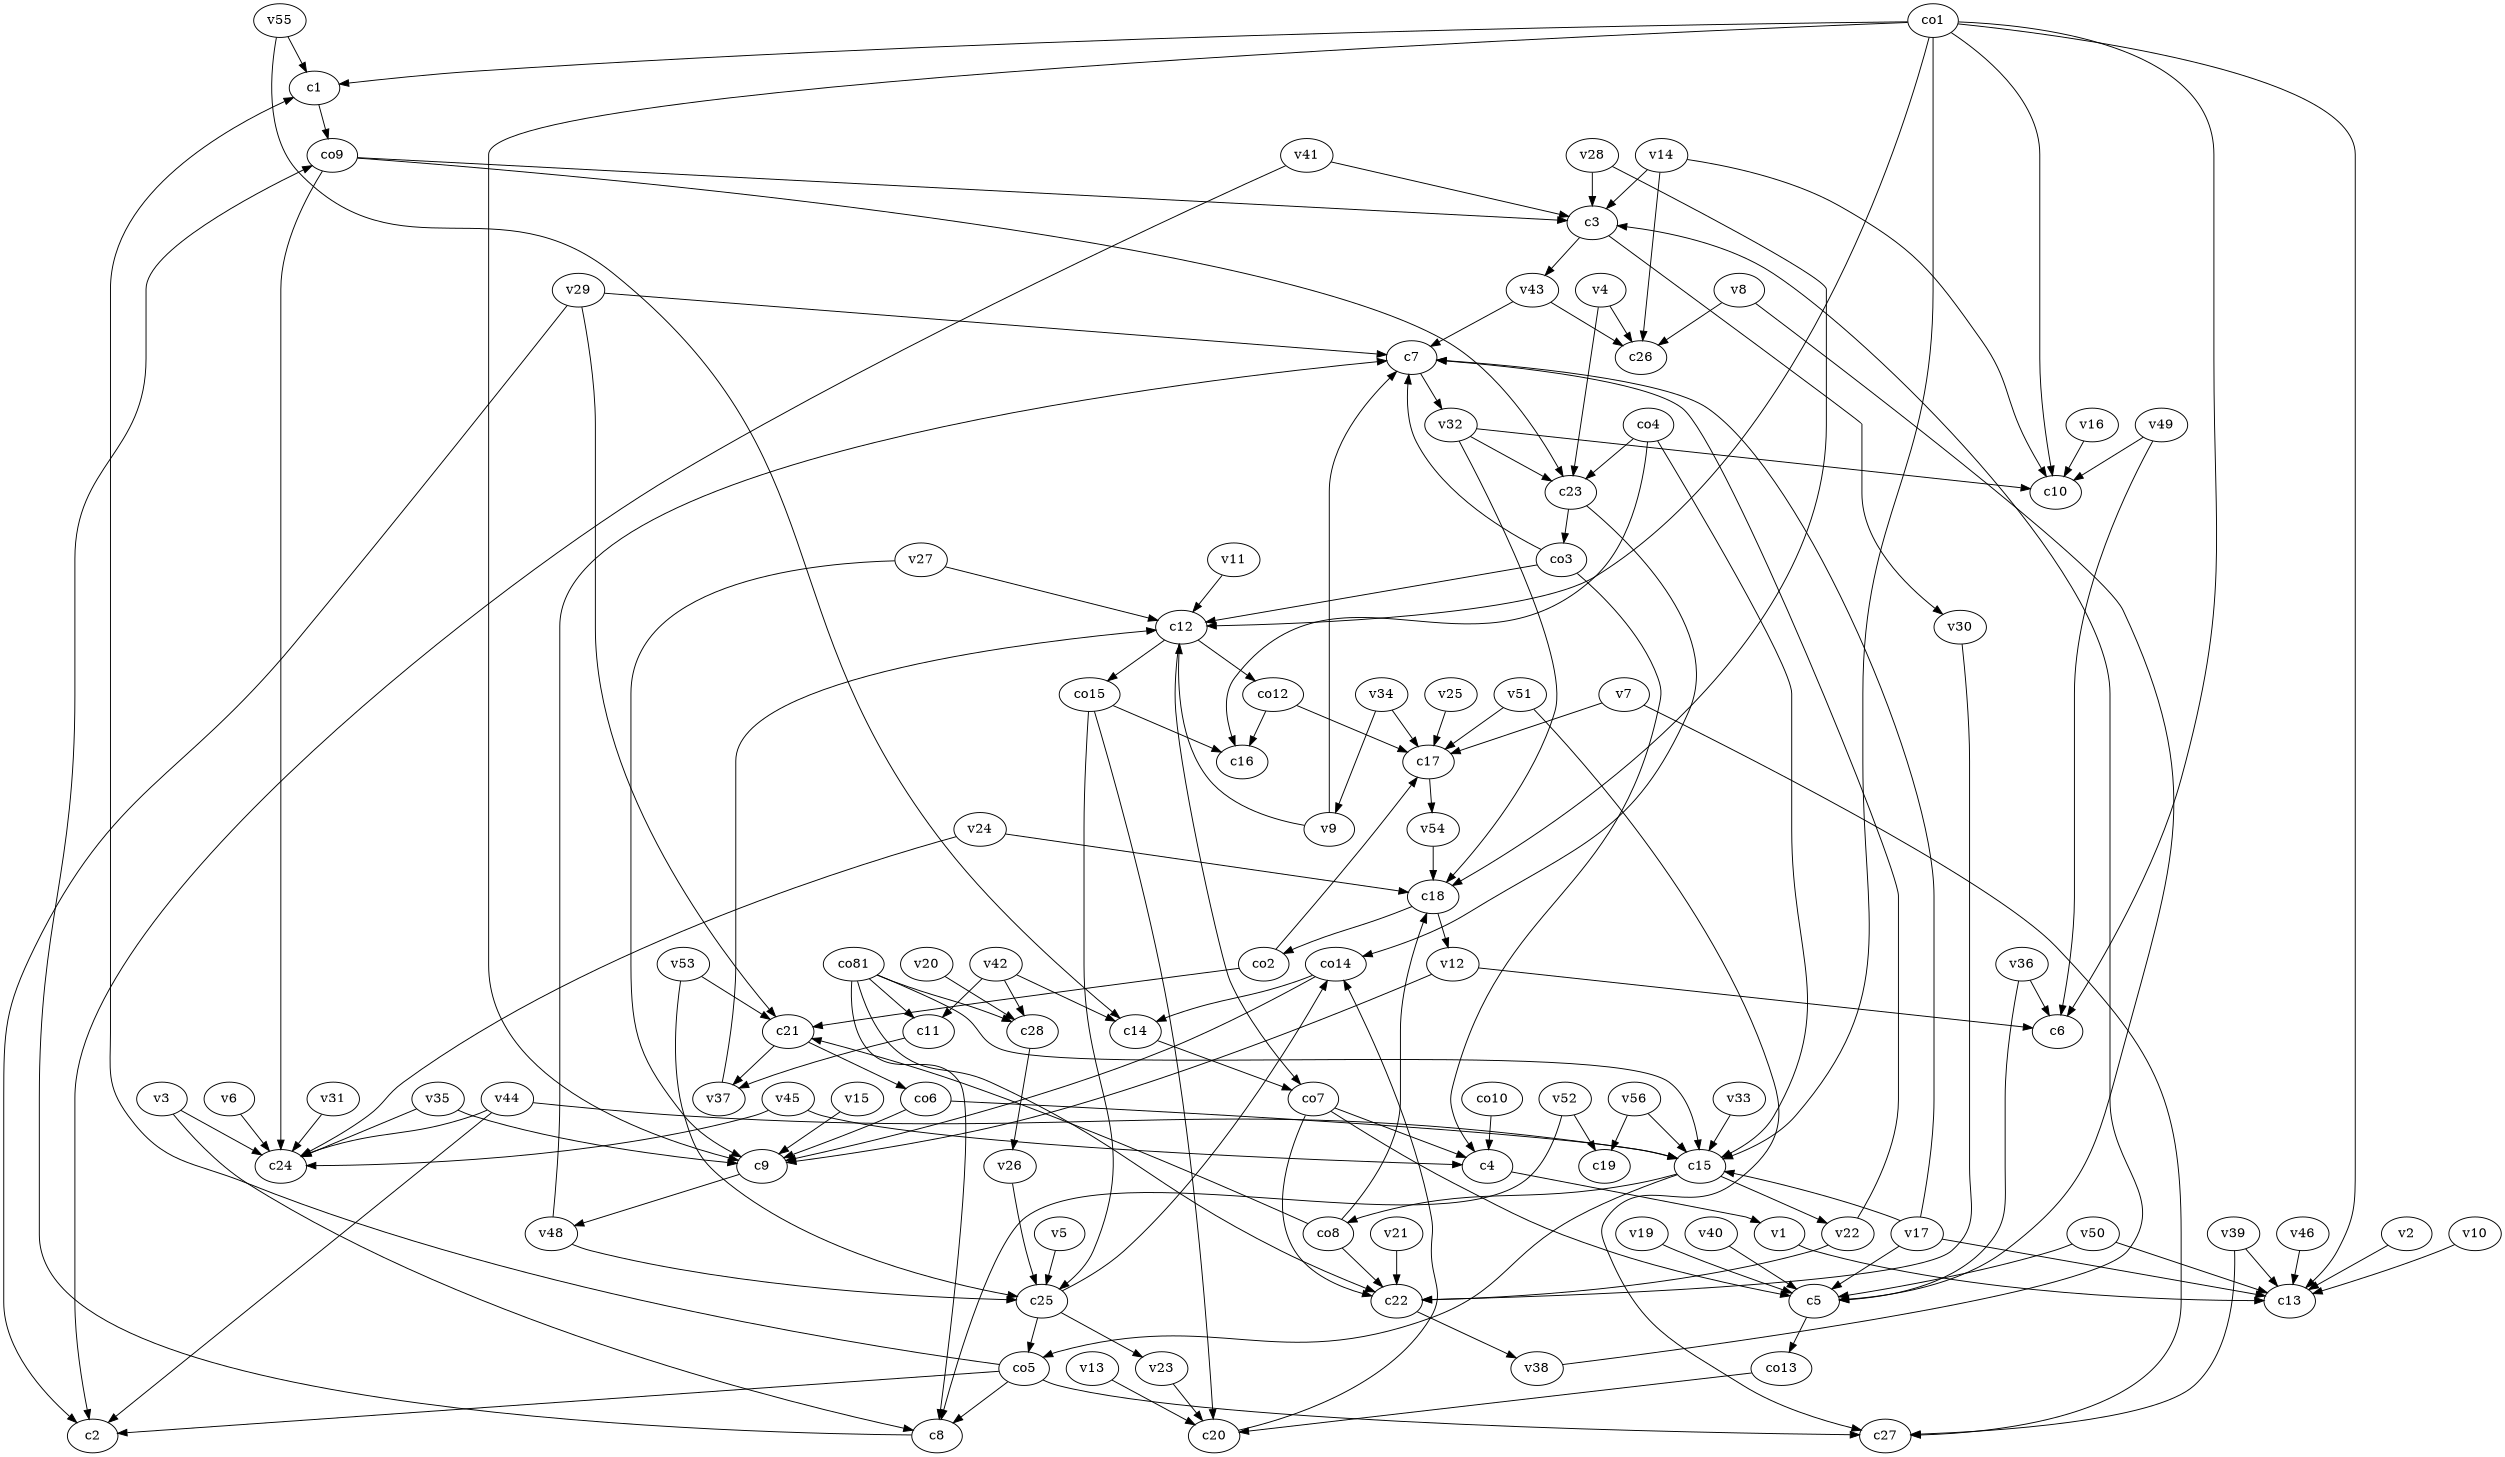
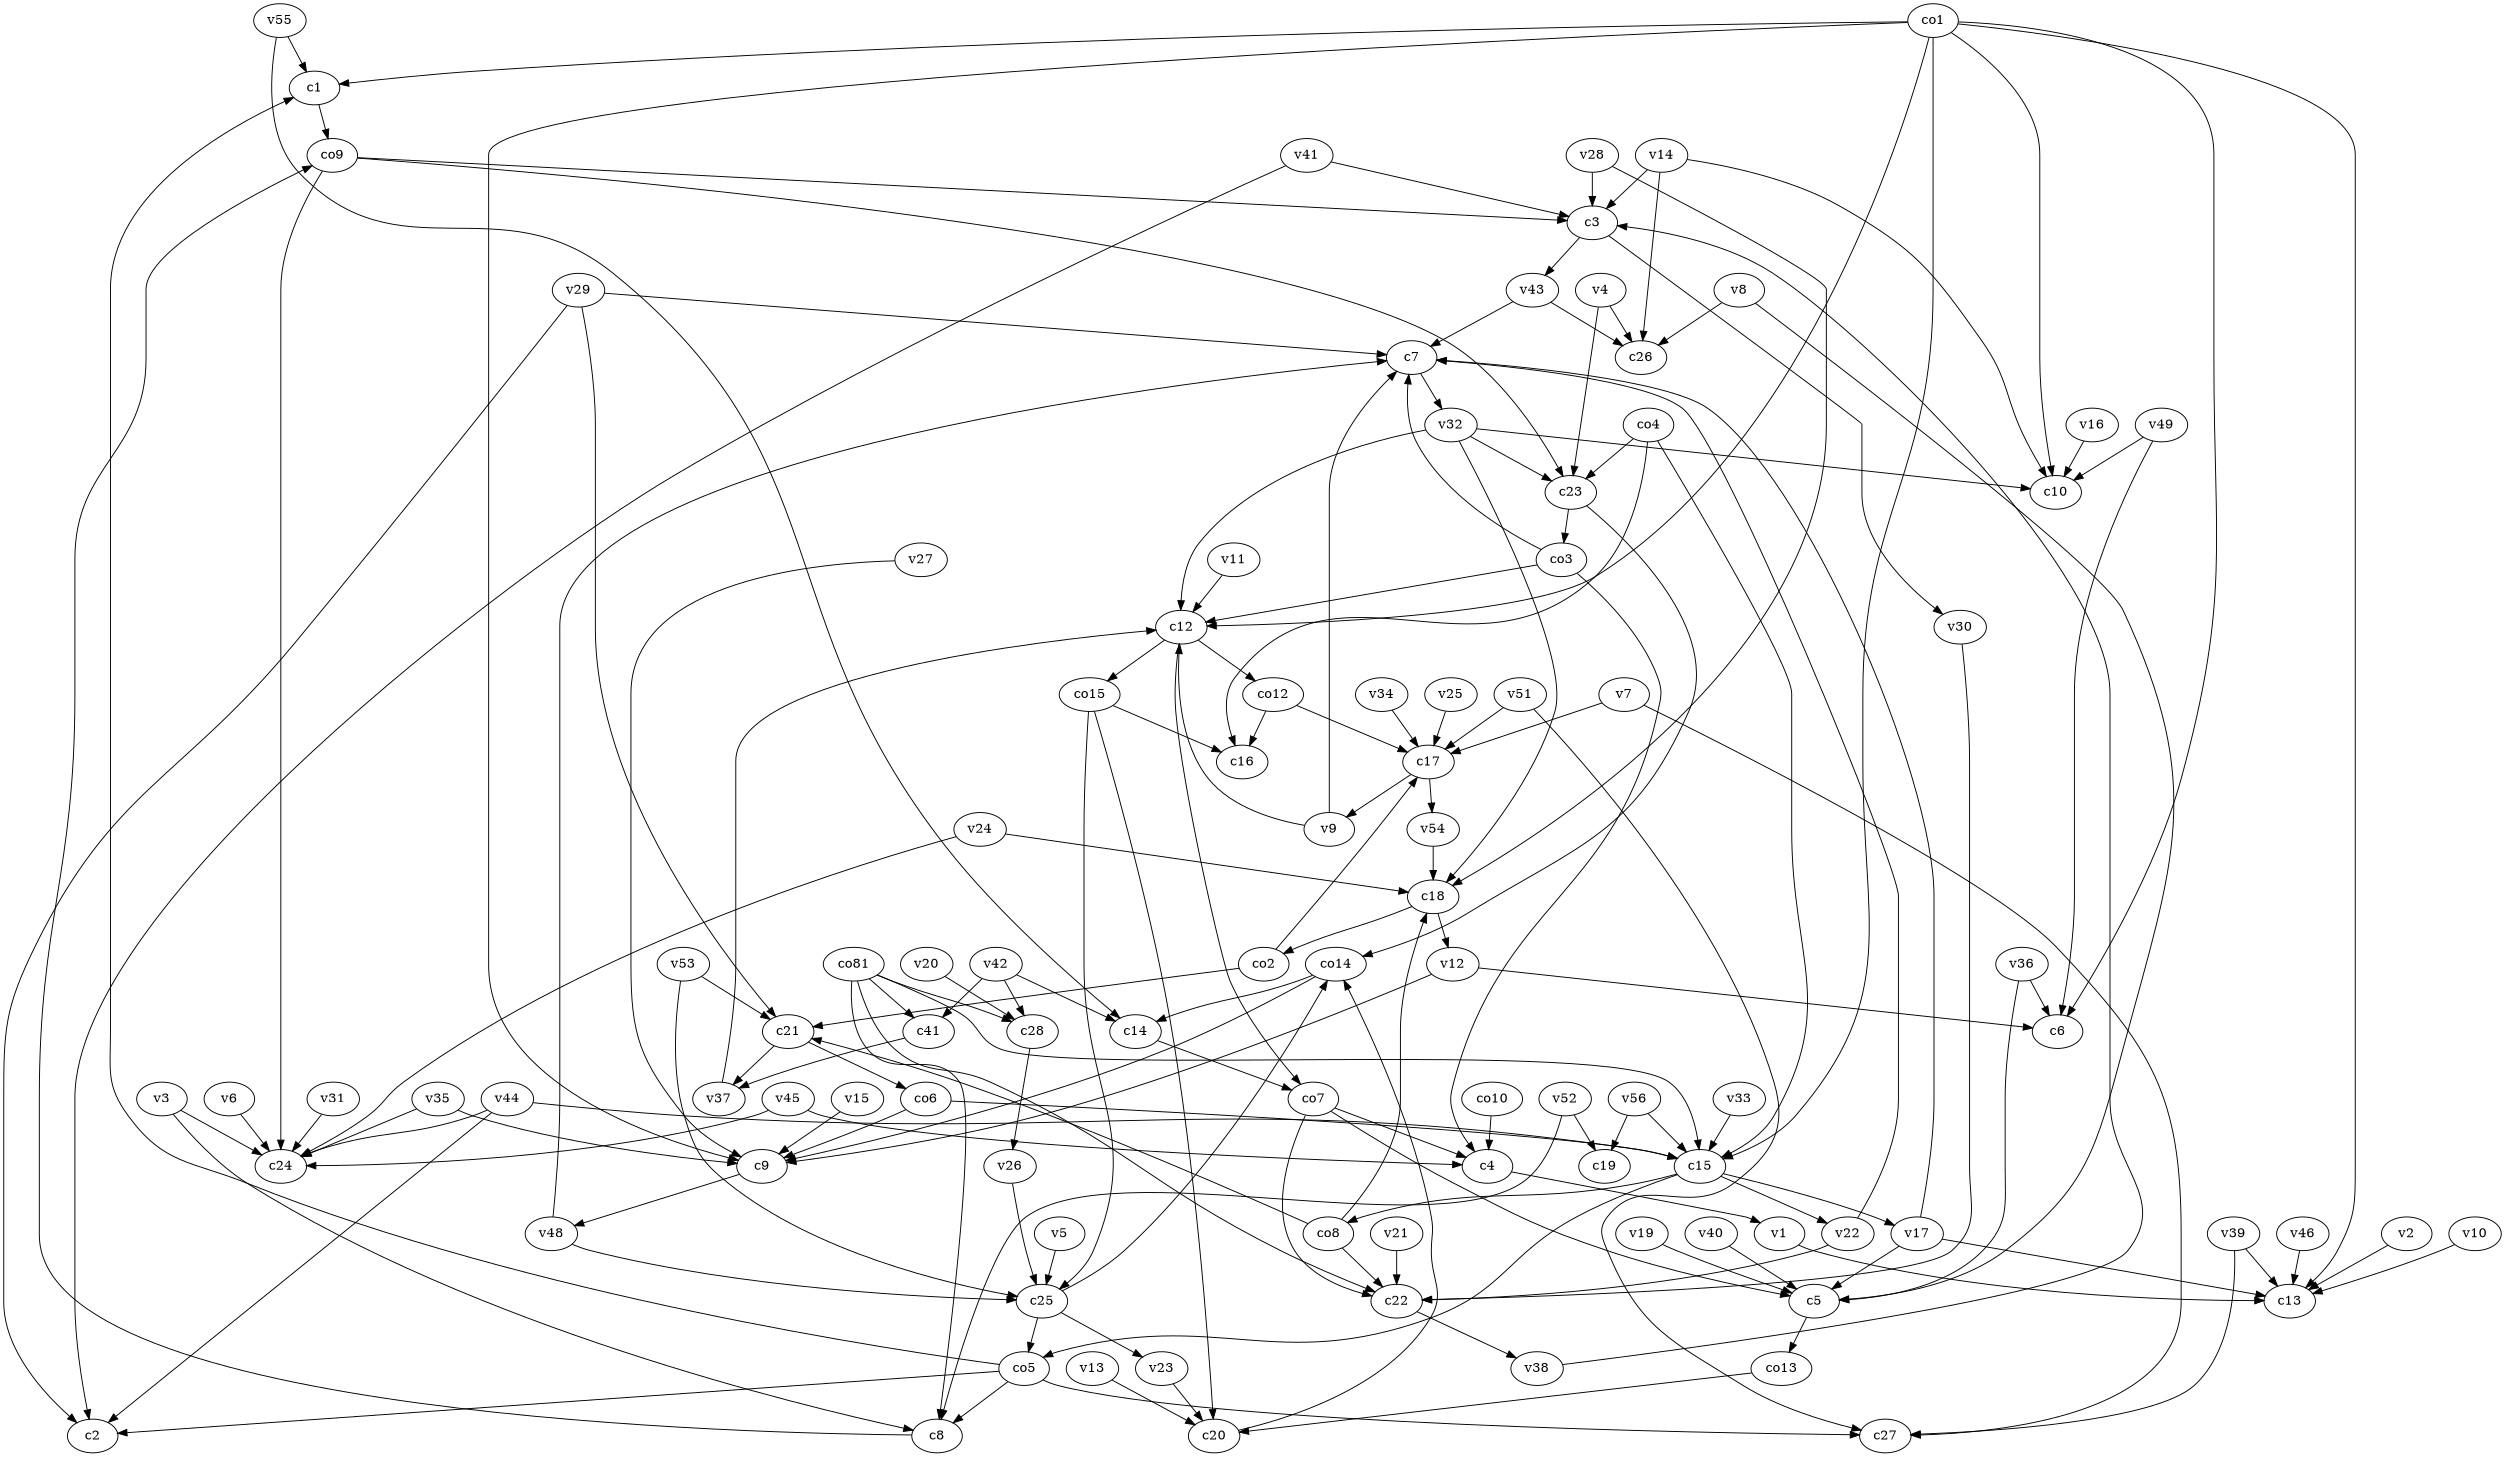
edge "v27" -> "c12": now "v32" -> "c12"
edge "v34" -> "v9": now "c17" -> "v9"
node "c11": label "c11" -> "c41"
edge "v17" -> "c15": reversed
node "v50": removed
